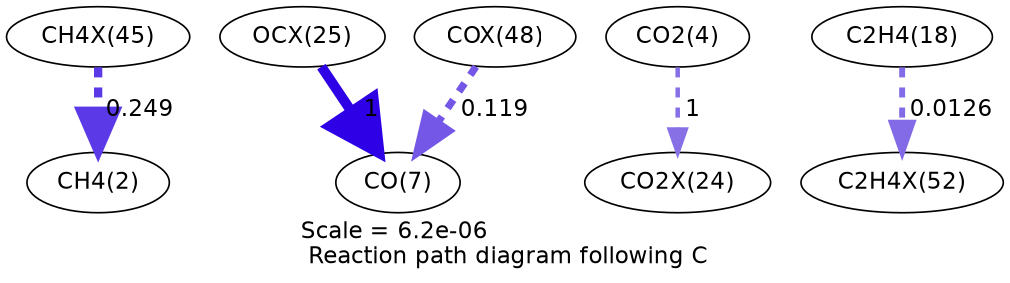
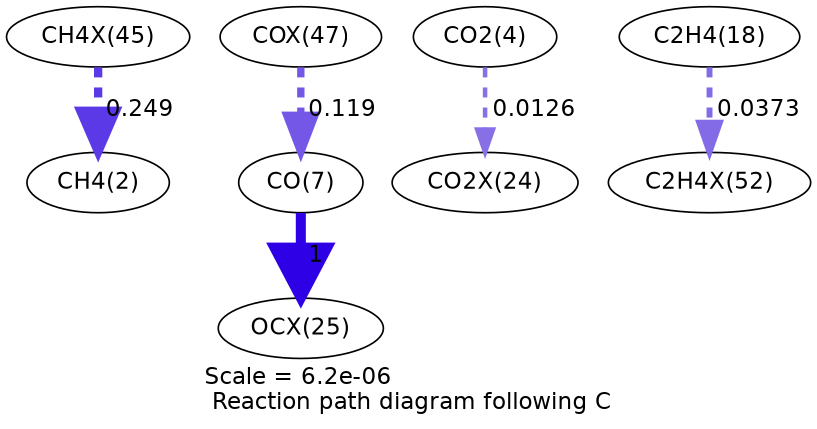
node "COX(48)": label "COX(48)" -> "COX(47)"
edge "OCX(25)" -> "CO(7)": reversed
edge "CO2(4)" -> "CO2X(24)": label " 1" -> " 0.0126"
edge "C2H4(18)" -> "C2H4X(52)": label " 0.0126" -> " 0.0373"
